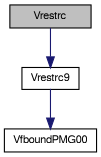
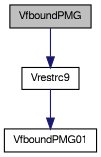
node "Vrestrc": label "Vrestrc" -> "VfboundPMG"
node "VfboundPMG00": label "VfboundPMG00" -> "VfboundPMG01"
